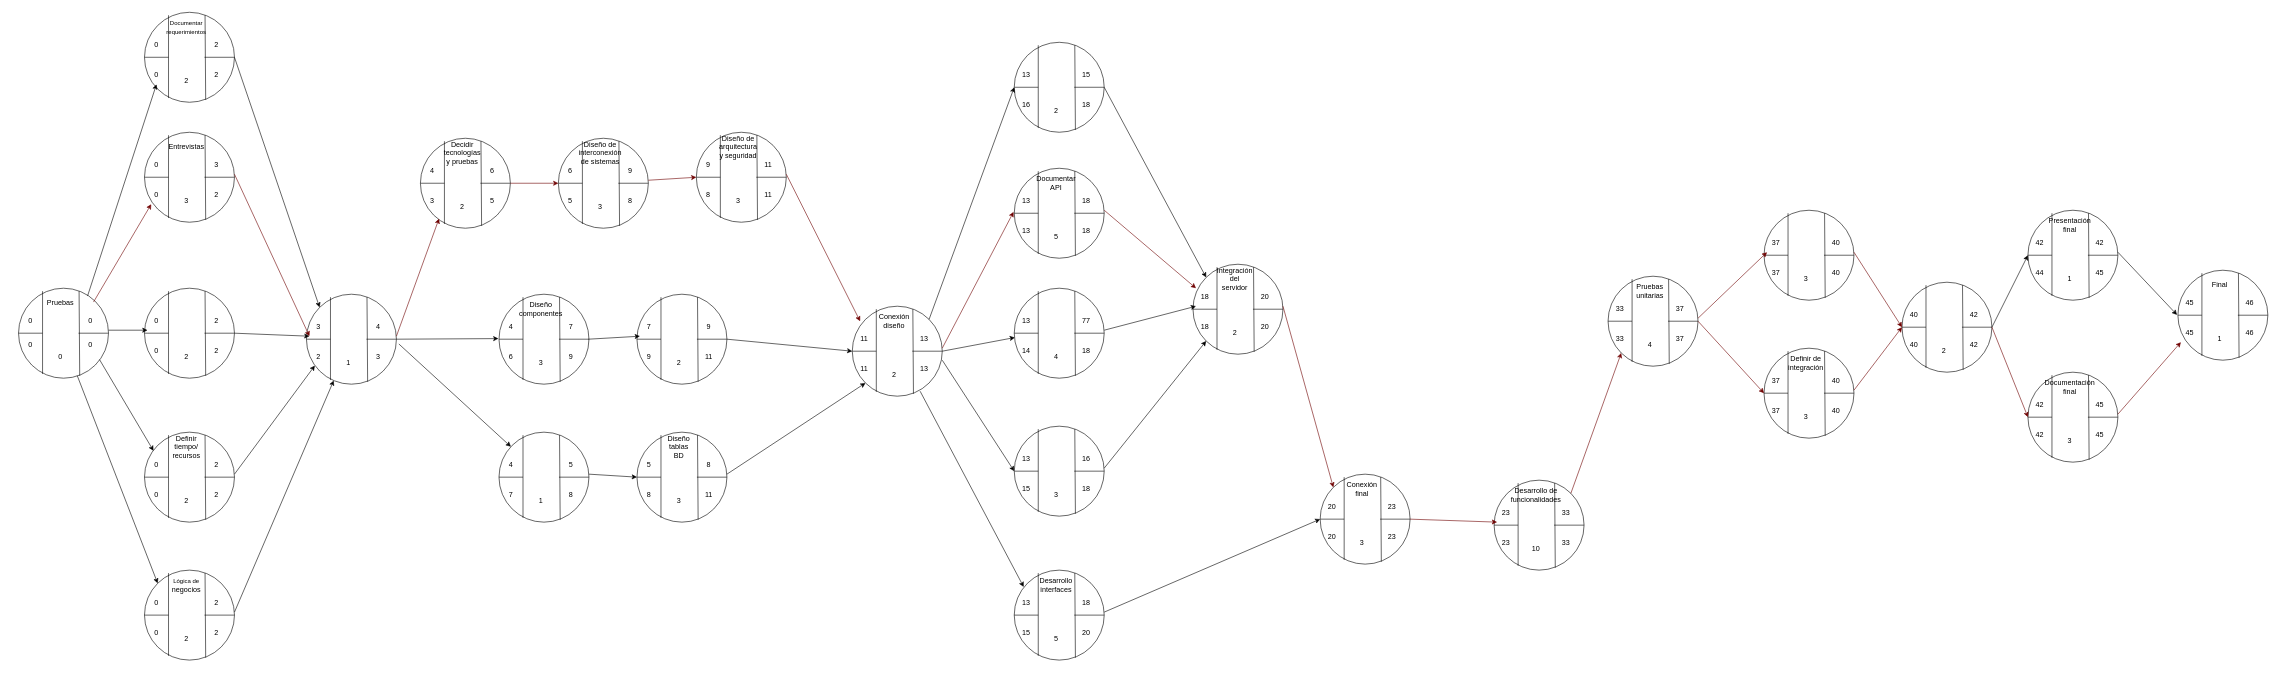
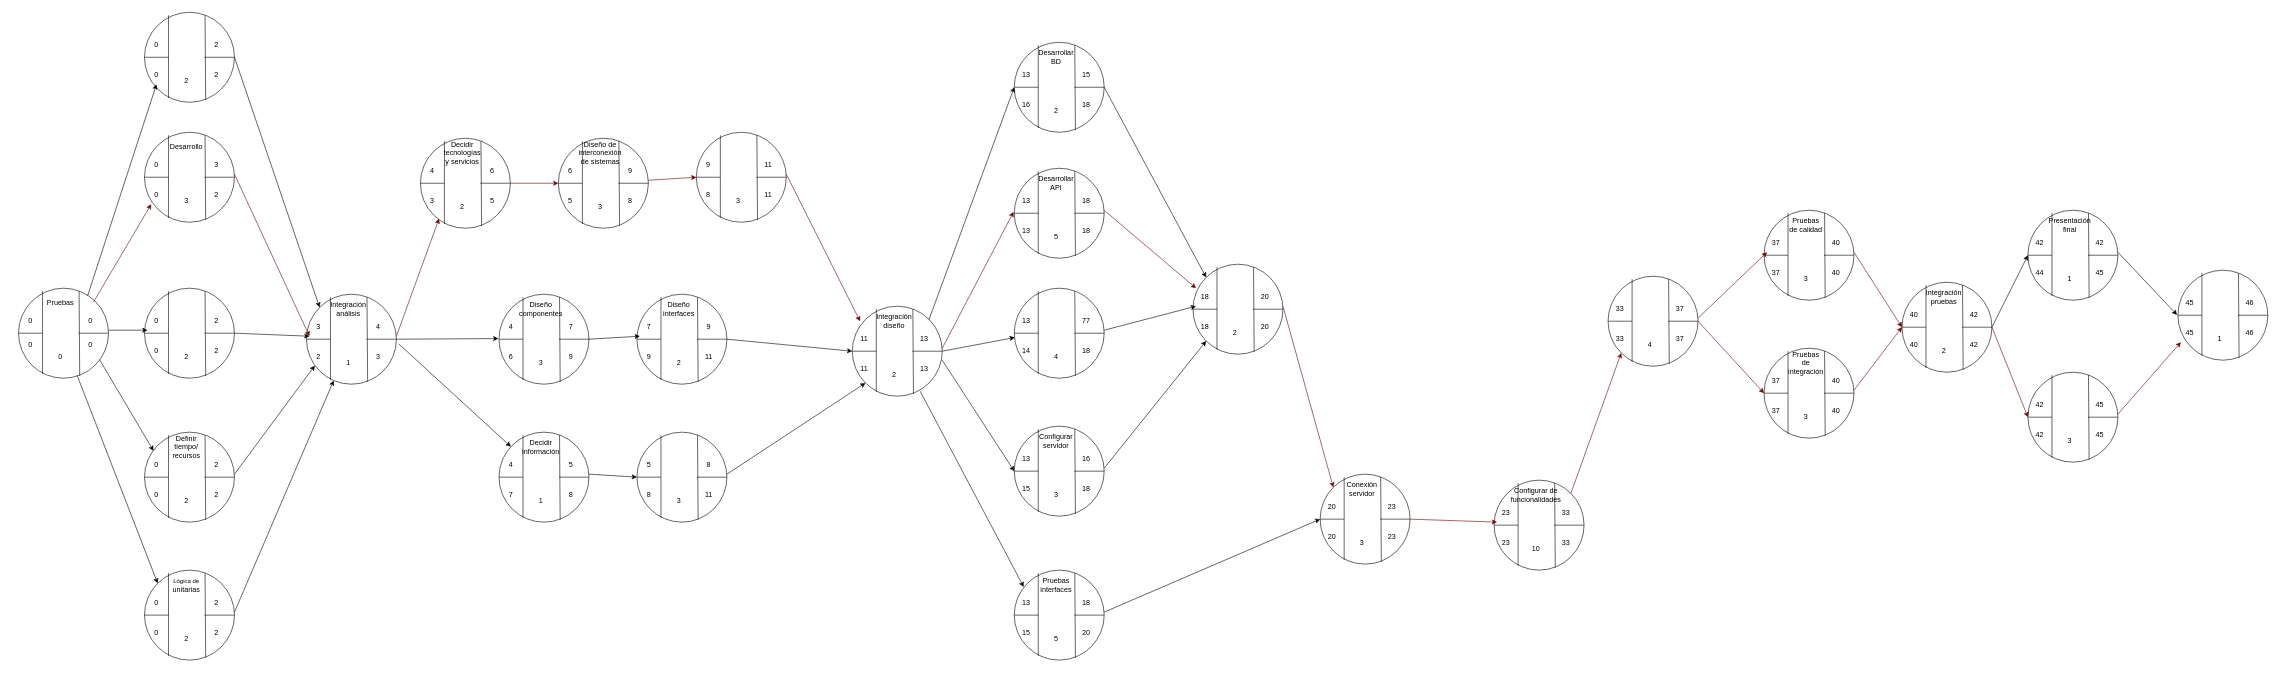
node "Documentar requerimientos": removed
node "Desarrollar BD": added
node "Entrevistas": label "Entrevistas" -> "Desarrollo"
node "Diseño de arquitectura y seguridad": removed
node "Decidir tecnologías y pruebas": label "Decidir tecnologías y pruebas" -> "Decidir tecnologías y servicios"
node "Documentar API": label "Documentar API" -> "Desarrollar API"
node "Pruebas de calidad": added
node "Integración del servidor": removed
node "Final": removed
node "Pruebas unitarias": removed
node "Integración pruebas": added
node "Integración análisis": added
node "Diseño interfaces": added
node "Conexión diseño": label "Conexión diseño" -> "Integración diseño"
node "Definir de integración": label "Definir de integración" -> "Pruebas de integración"
node "Documentación final": removed
node "Configurar servidor": added
node "Decidir información": added
node "Diseño tablas BD": removed
node "Conexión final": label "Conexión final" -> "Conexión servidor"
node "Desarrollo de funcionalidades": label "Desarrollo de funcionalidades" -> "Configurar de funcionalidades"
node "Lógica de negocios": label "Lógica de negocios" -> "Lógica de unitarias"
node "Desarrollo interfaces": label "Desarrollo interfaces" -> "Pruebas interfaces"
